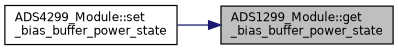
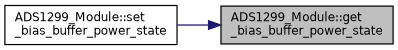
node "ADS4299_Module::set _bias_buffer_power_state": label "ADS4299_Module::set _bias_buffer_power_state" -> "ADS1299_Module::set _bias_buffer_power_state"
